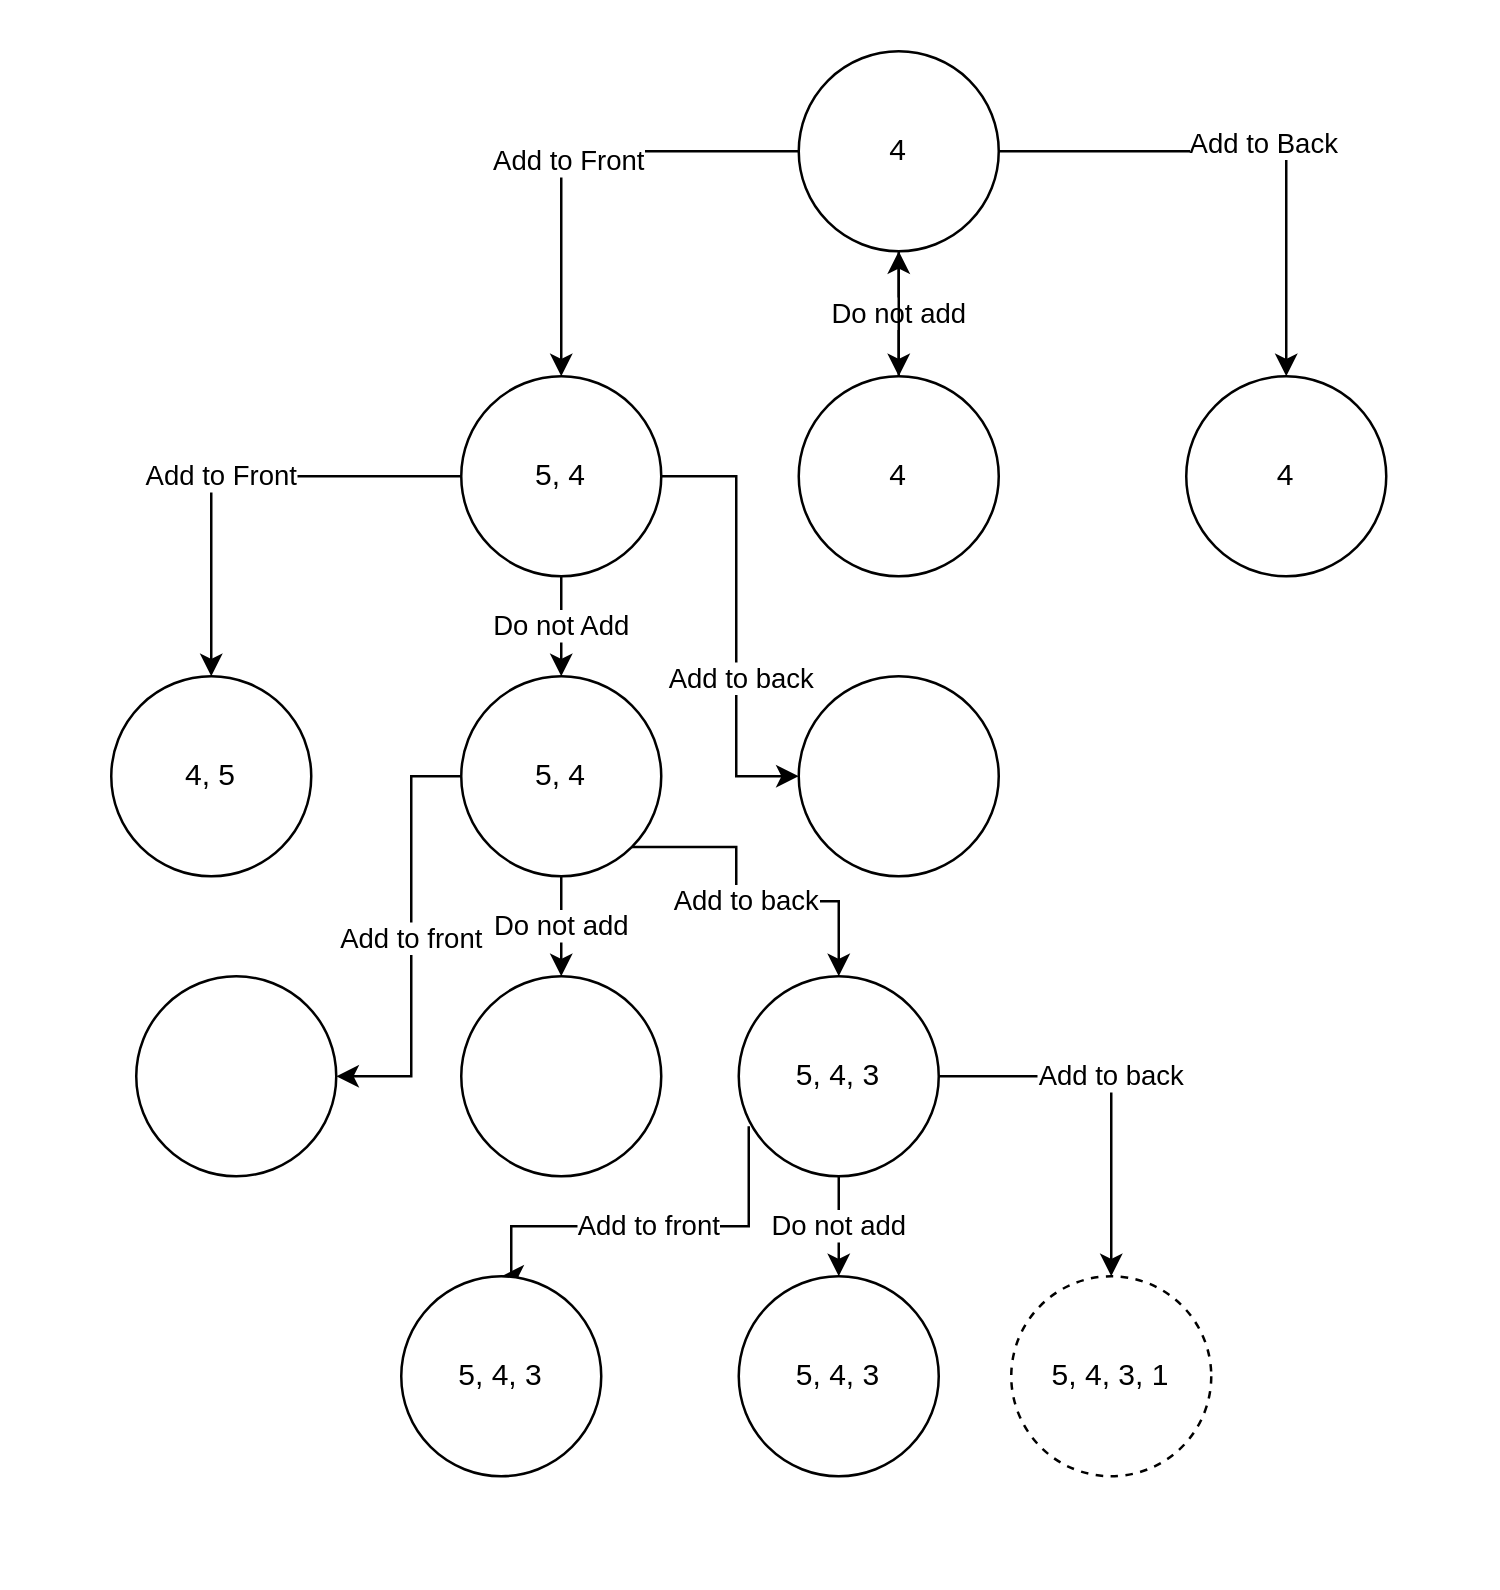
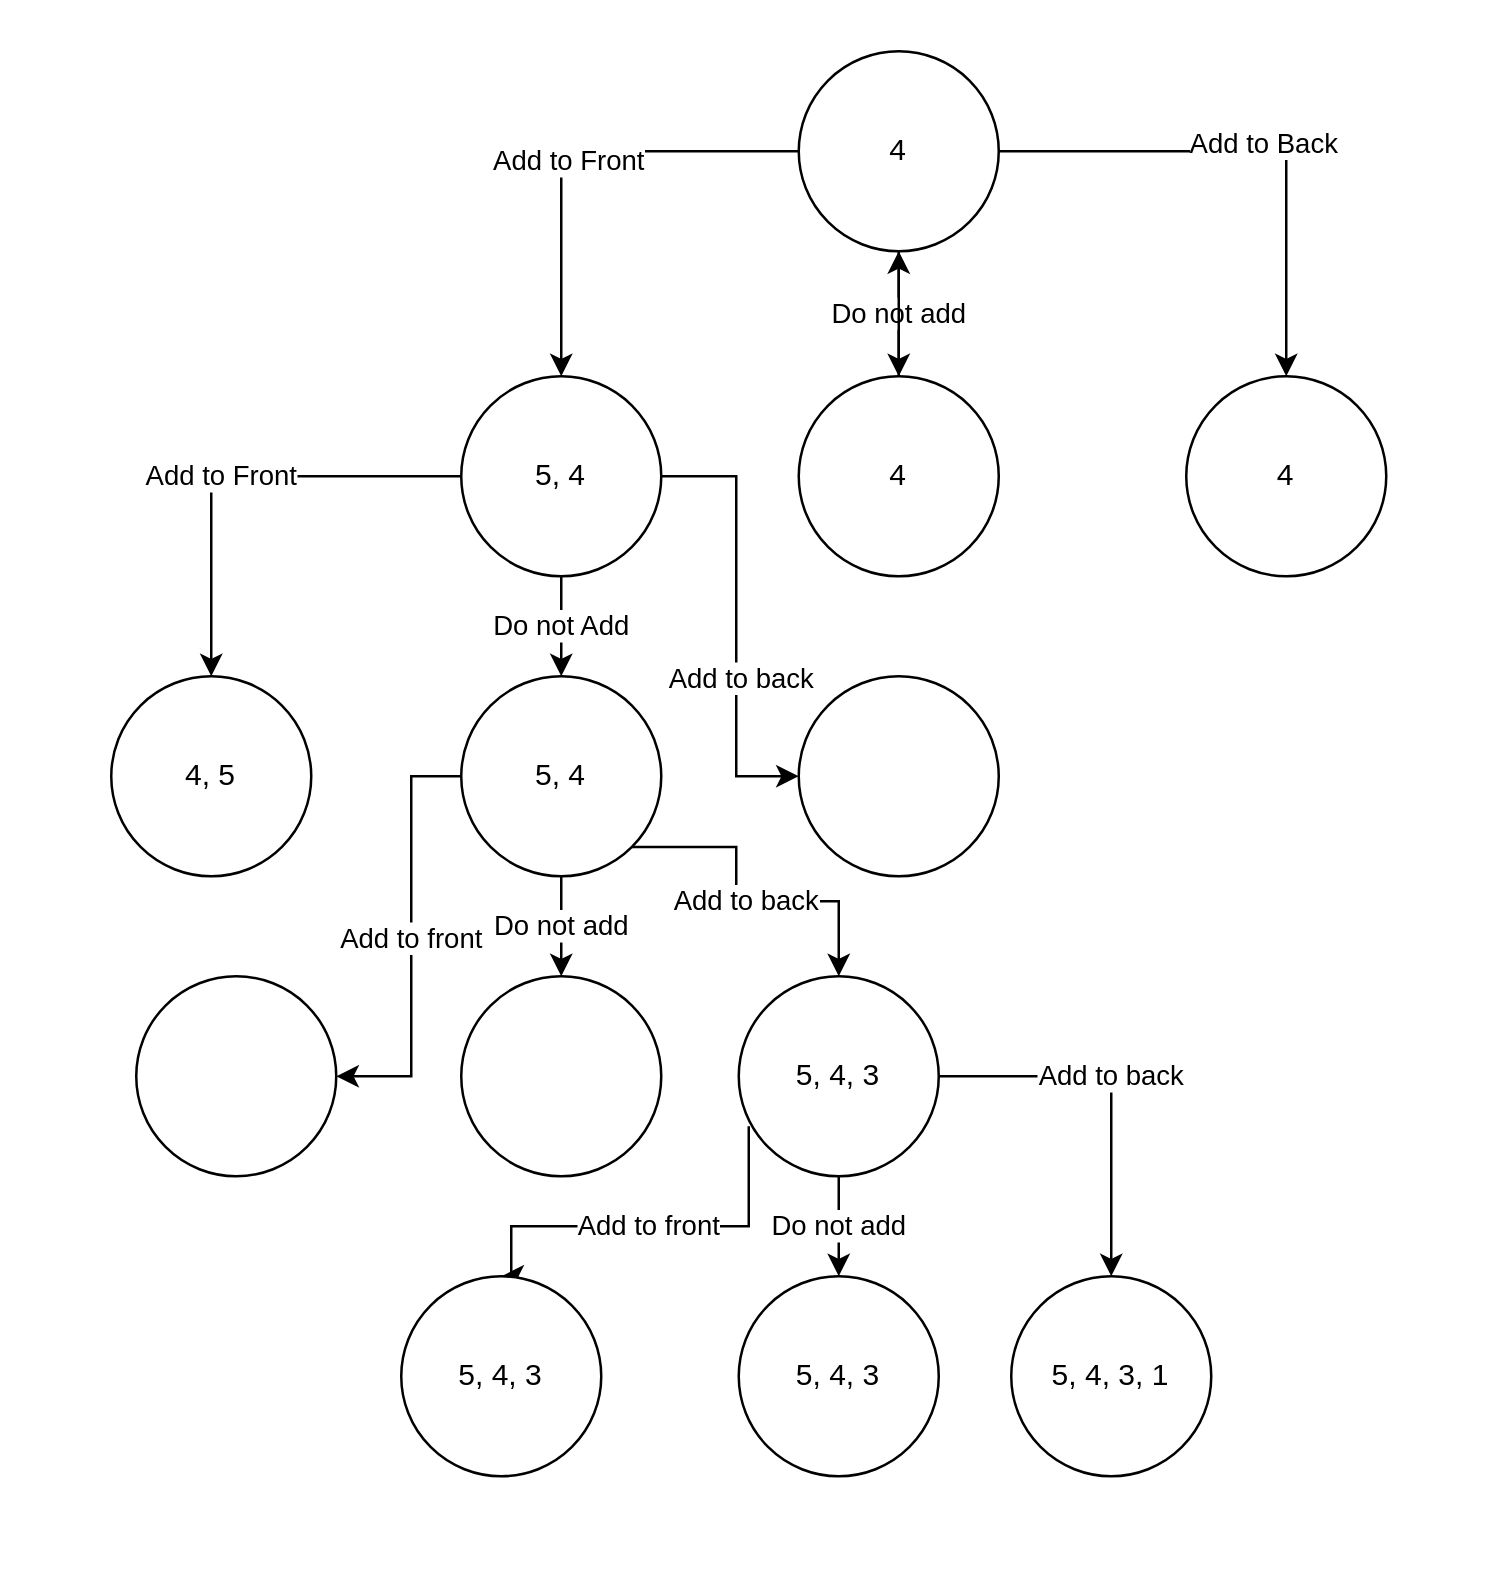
node "5, 4, 3, 1": style dashed -> solid
